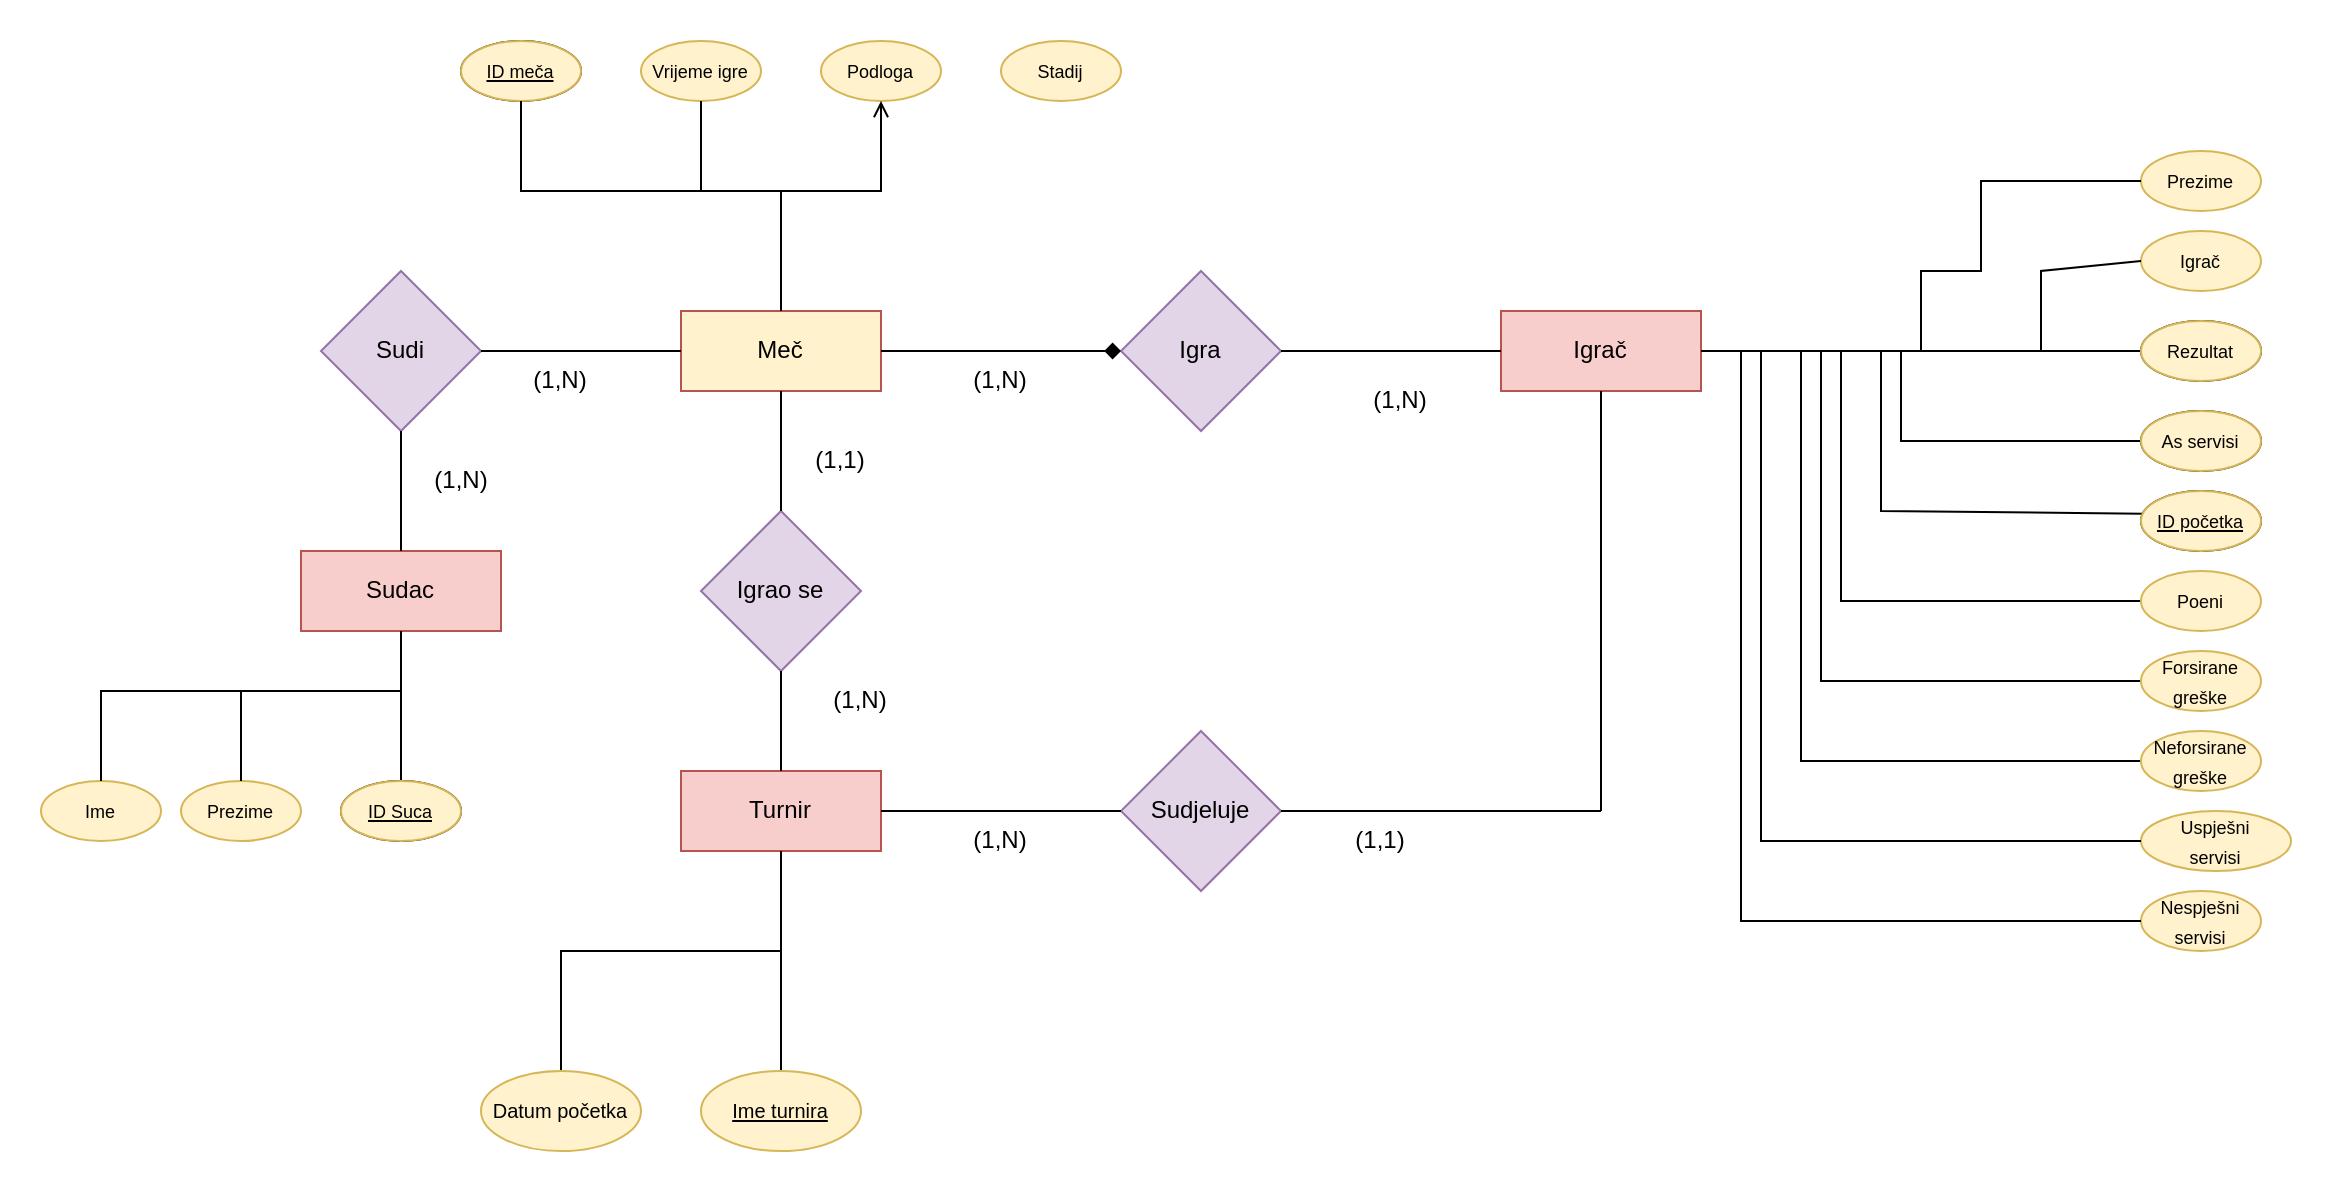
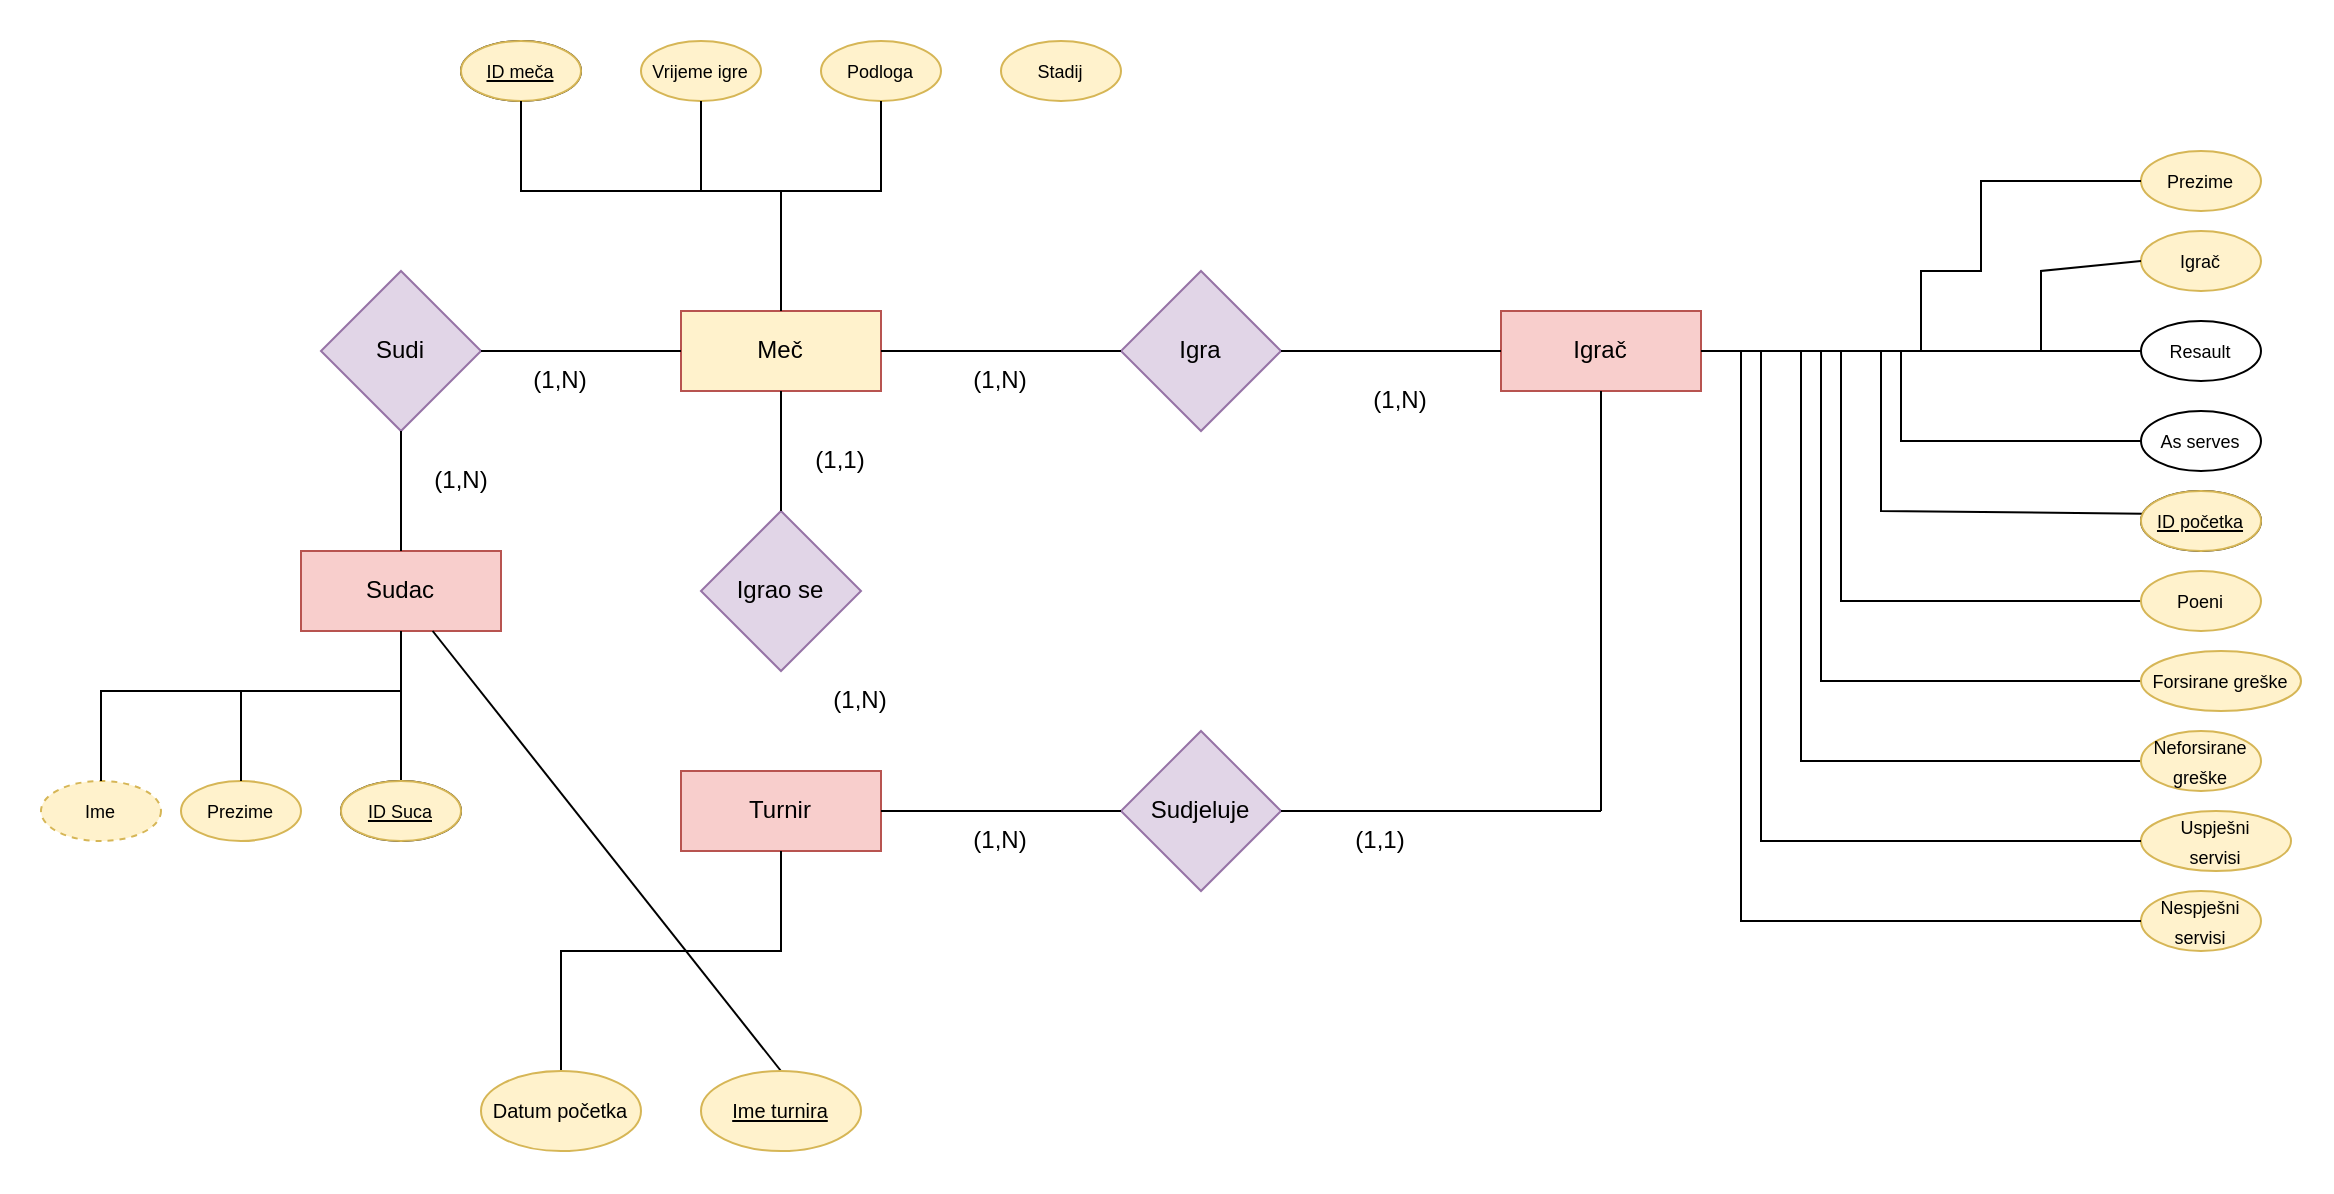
edge "Meč" -> "Podloga": arrowhead open -> none
edge "Meč" -> "Igra": arrowhead diamond -> none
node "Rezultat": removed
node "As servisi": removed
node "Forsirane greške": size 120x60 -> 160x60
edge "Igrao se" -- "Turnir": removed
node "Ime": style solid -> dashed
edge "Turnir" -- "Ime turnira": now "Sudac" -- "Ime turnira"
